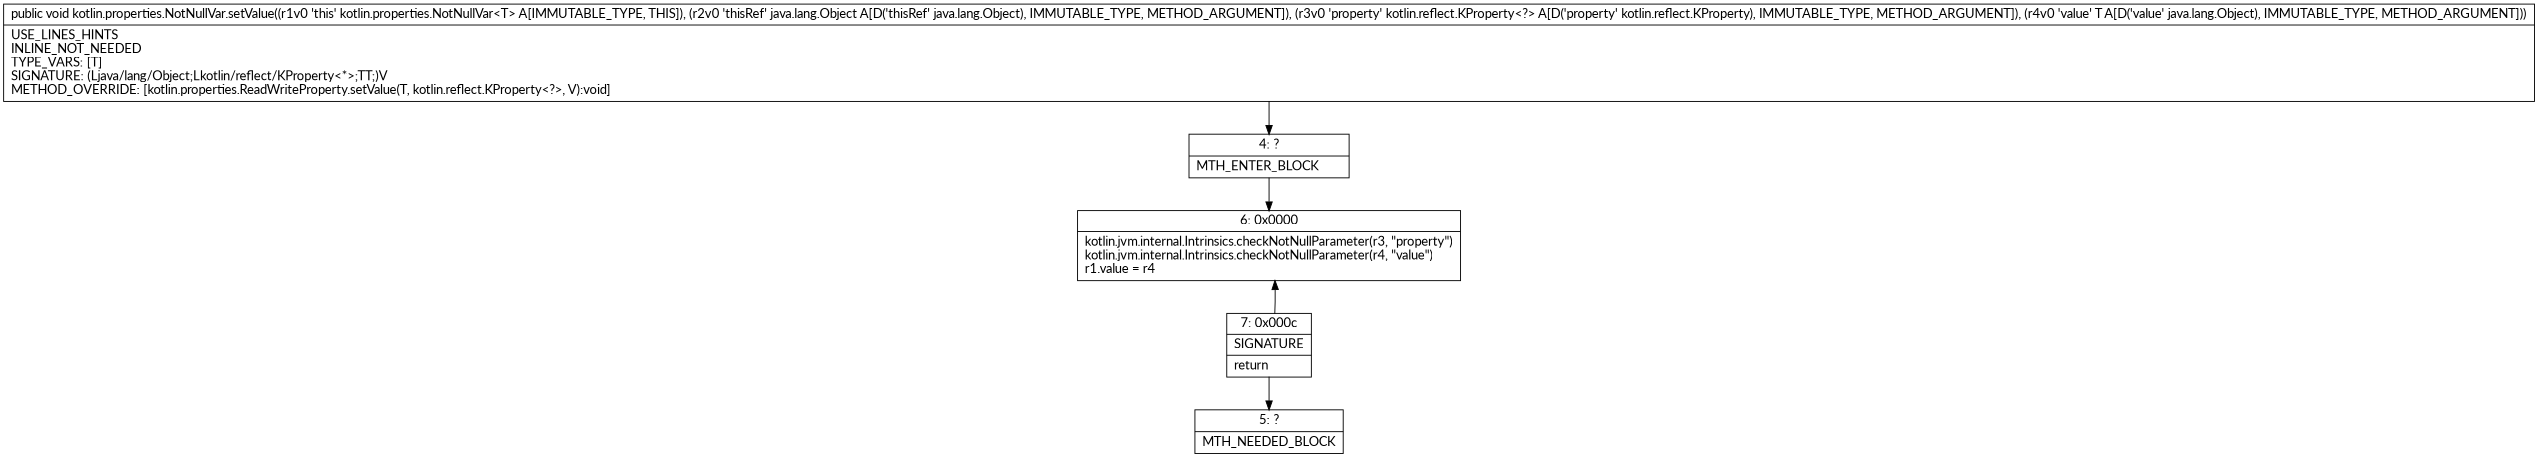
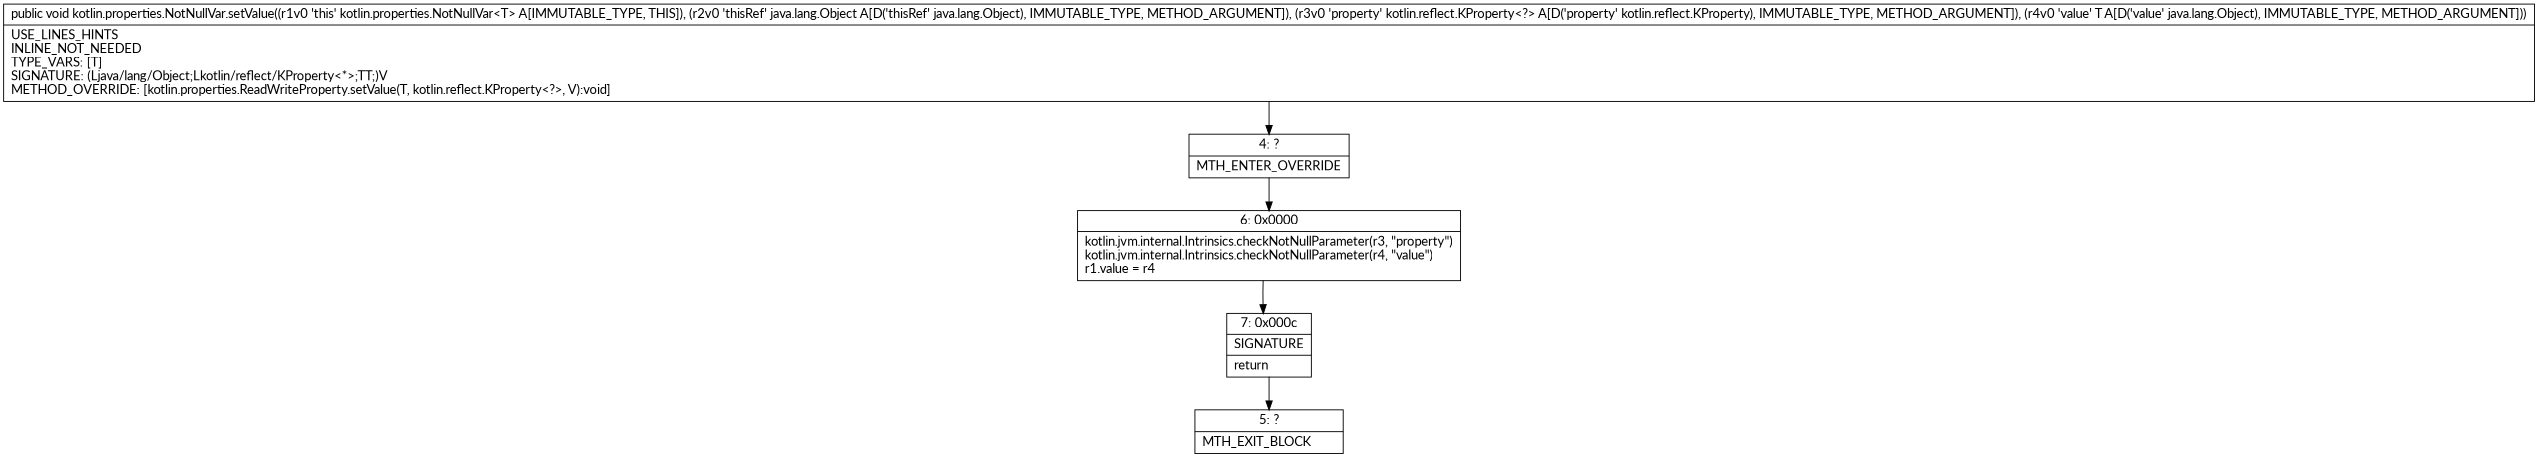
node "4: ?": text "MTH_ENTER_BLOCK" -> "MTH_ENTER_OVERRIDE"
edge "7: 0x000c" -> "6: 0x0000": reversed
node "5: ?": text "MTH_NEEDED_BLOCK" -> "MTH_EXIT_BLOCK"
